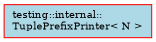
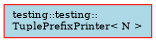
node "testing::internal:: TuplePrefixPrinter< N >": label "testing::internal:: TuplePrefixPrinter< N >" -> "testing::testing:: TuplePrefixPrinter< N >"
